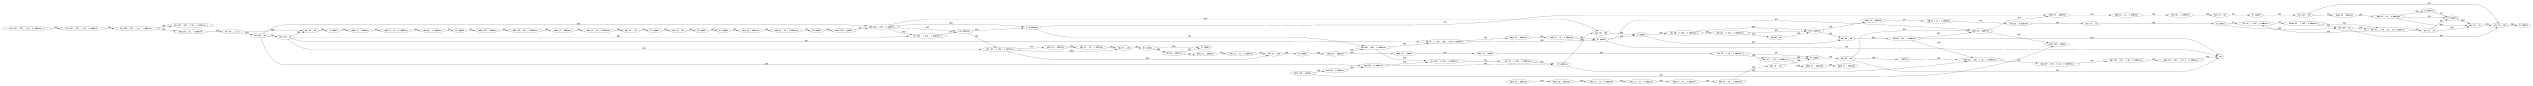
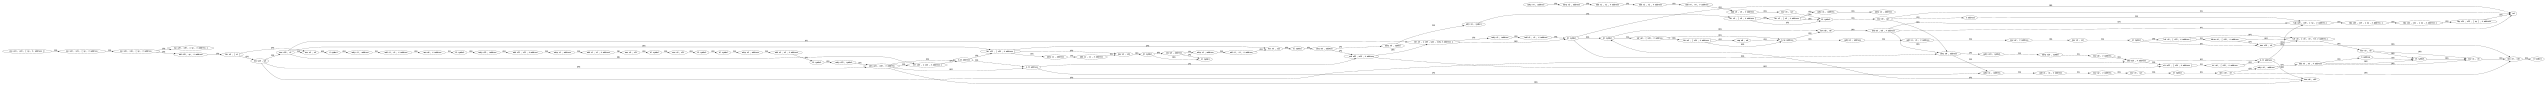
edge "ldr x8 , [ x8 , x9 , lsl # address ]" -> "ldr x8 , [ x23 , # address ]": reversed
edge "adrp x20 , symbol" -> "adrp x24 , symbol": reversed
